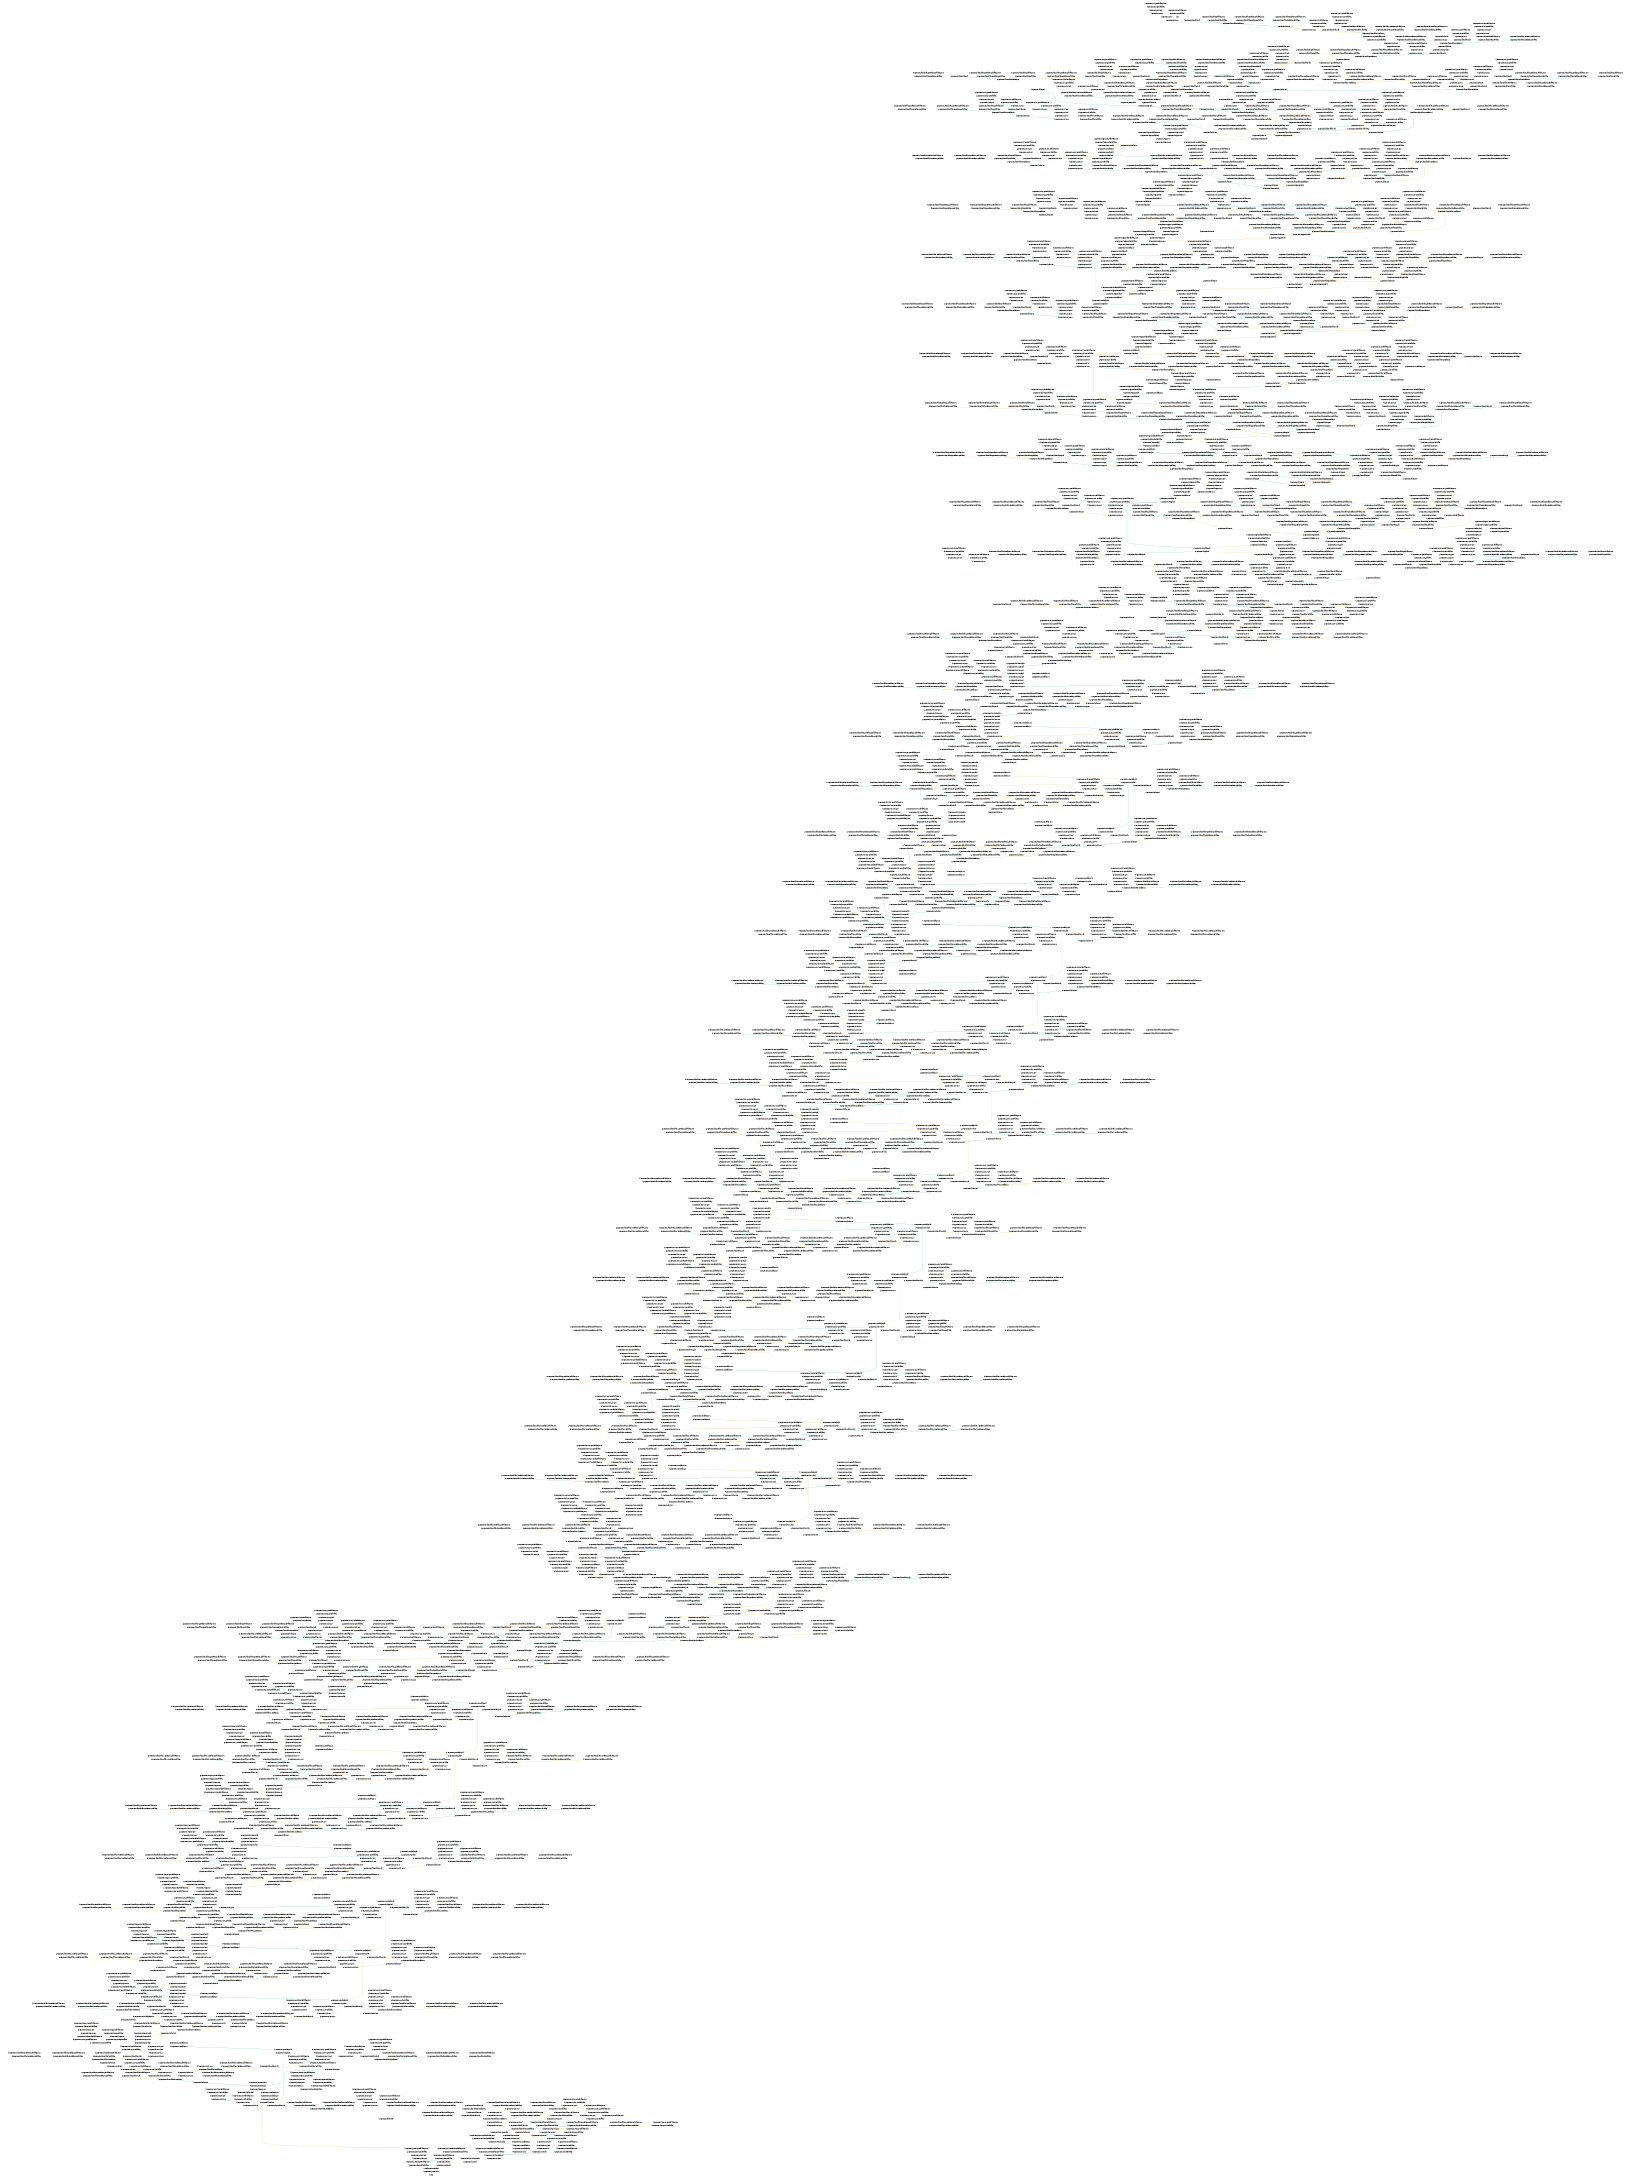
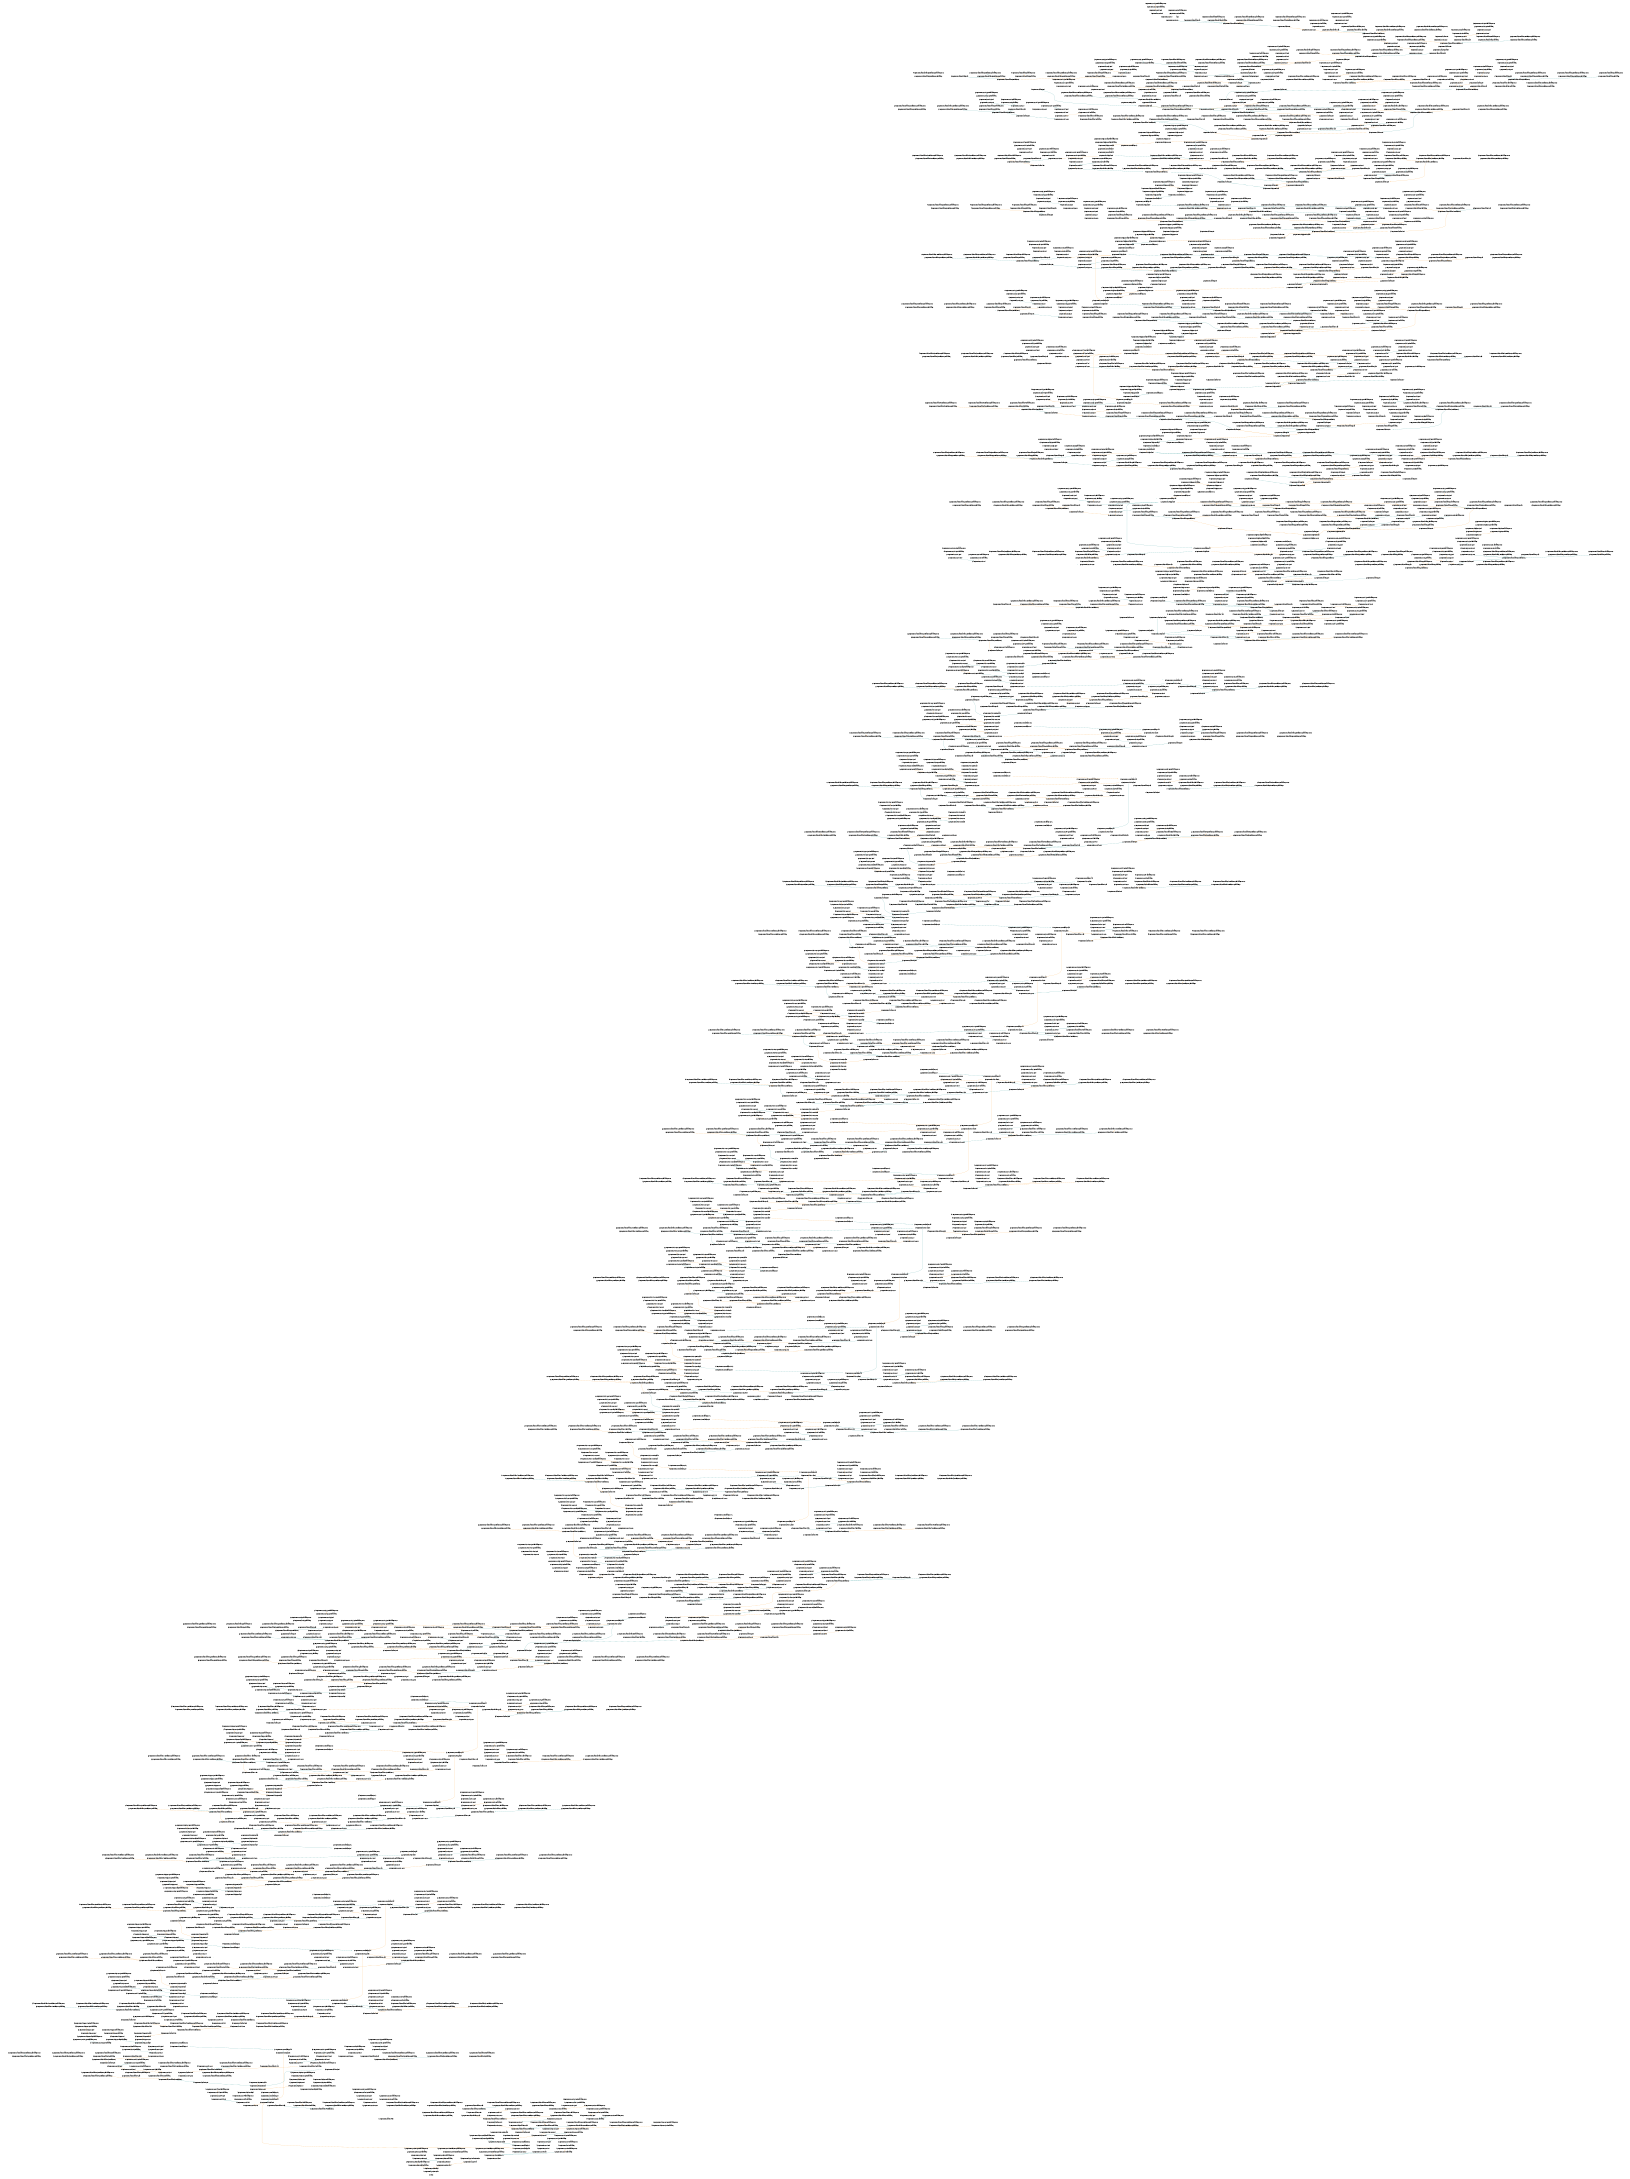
node "2218 inception_resnet_v2/activation_111/AvgPool": label "2218 inception_resnet_v2/activation_111/AvgPool" -> "2218 inception_resnet_v2/activation_111/Relu"
